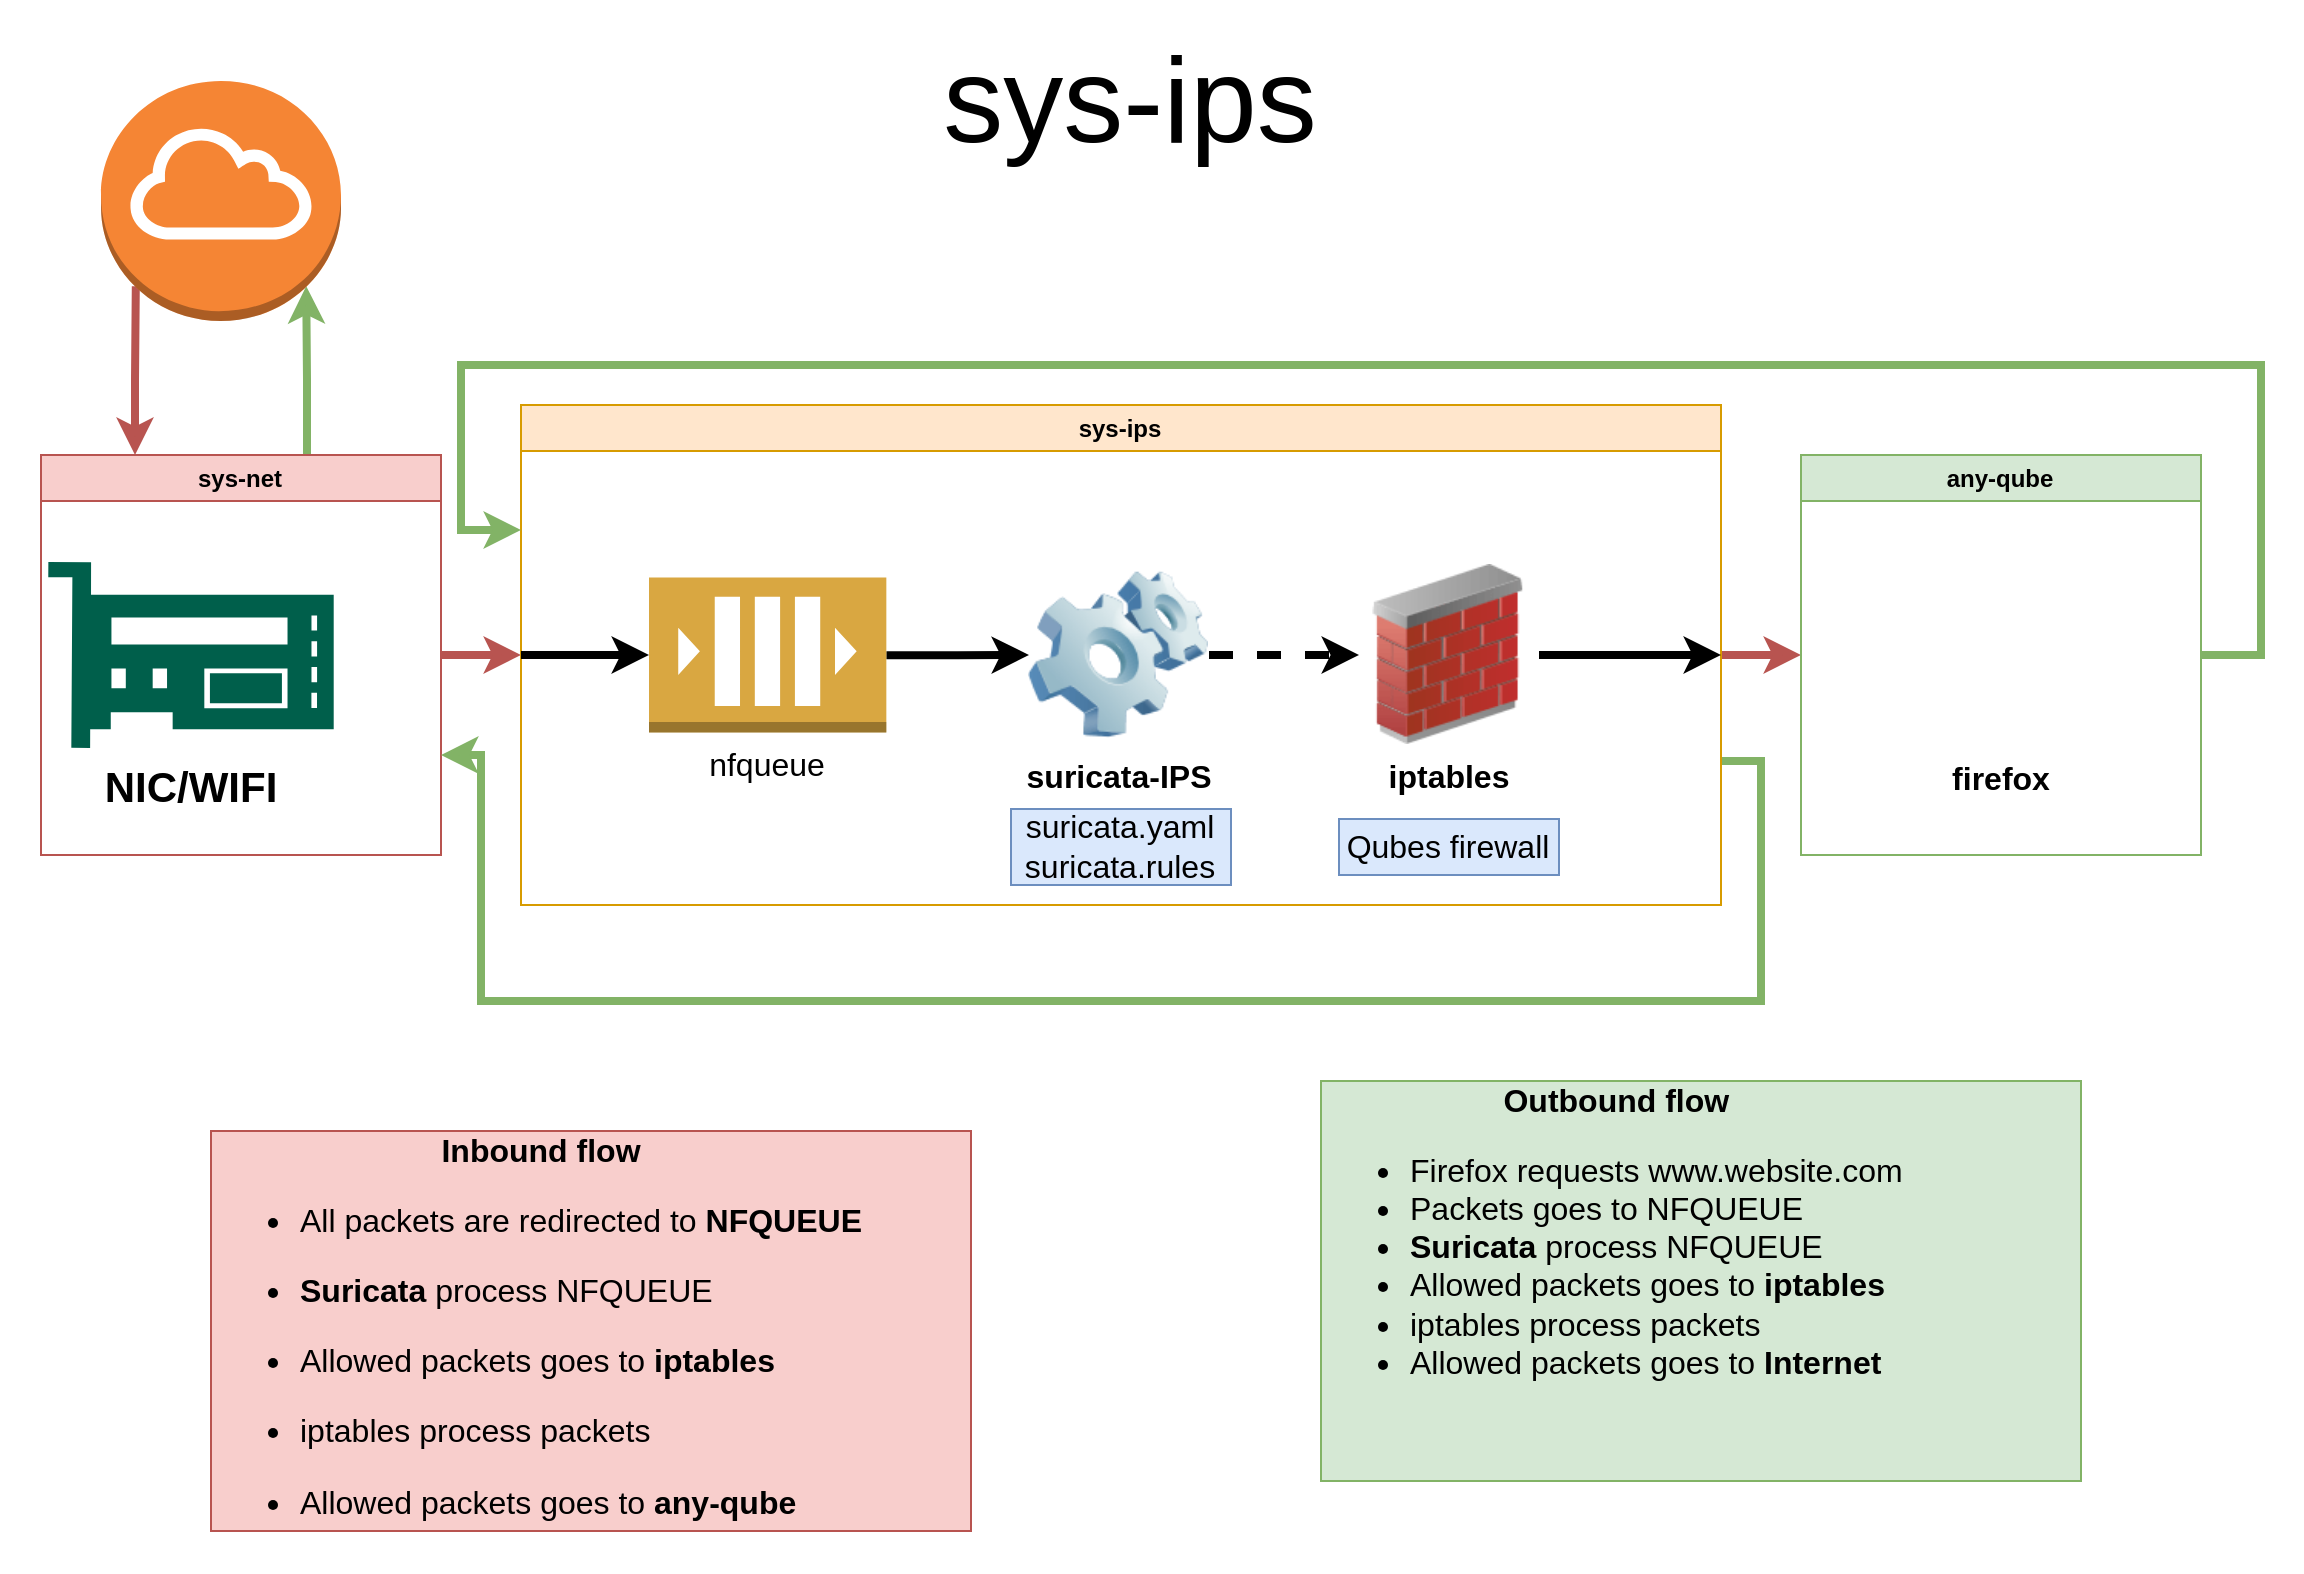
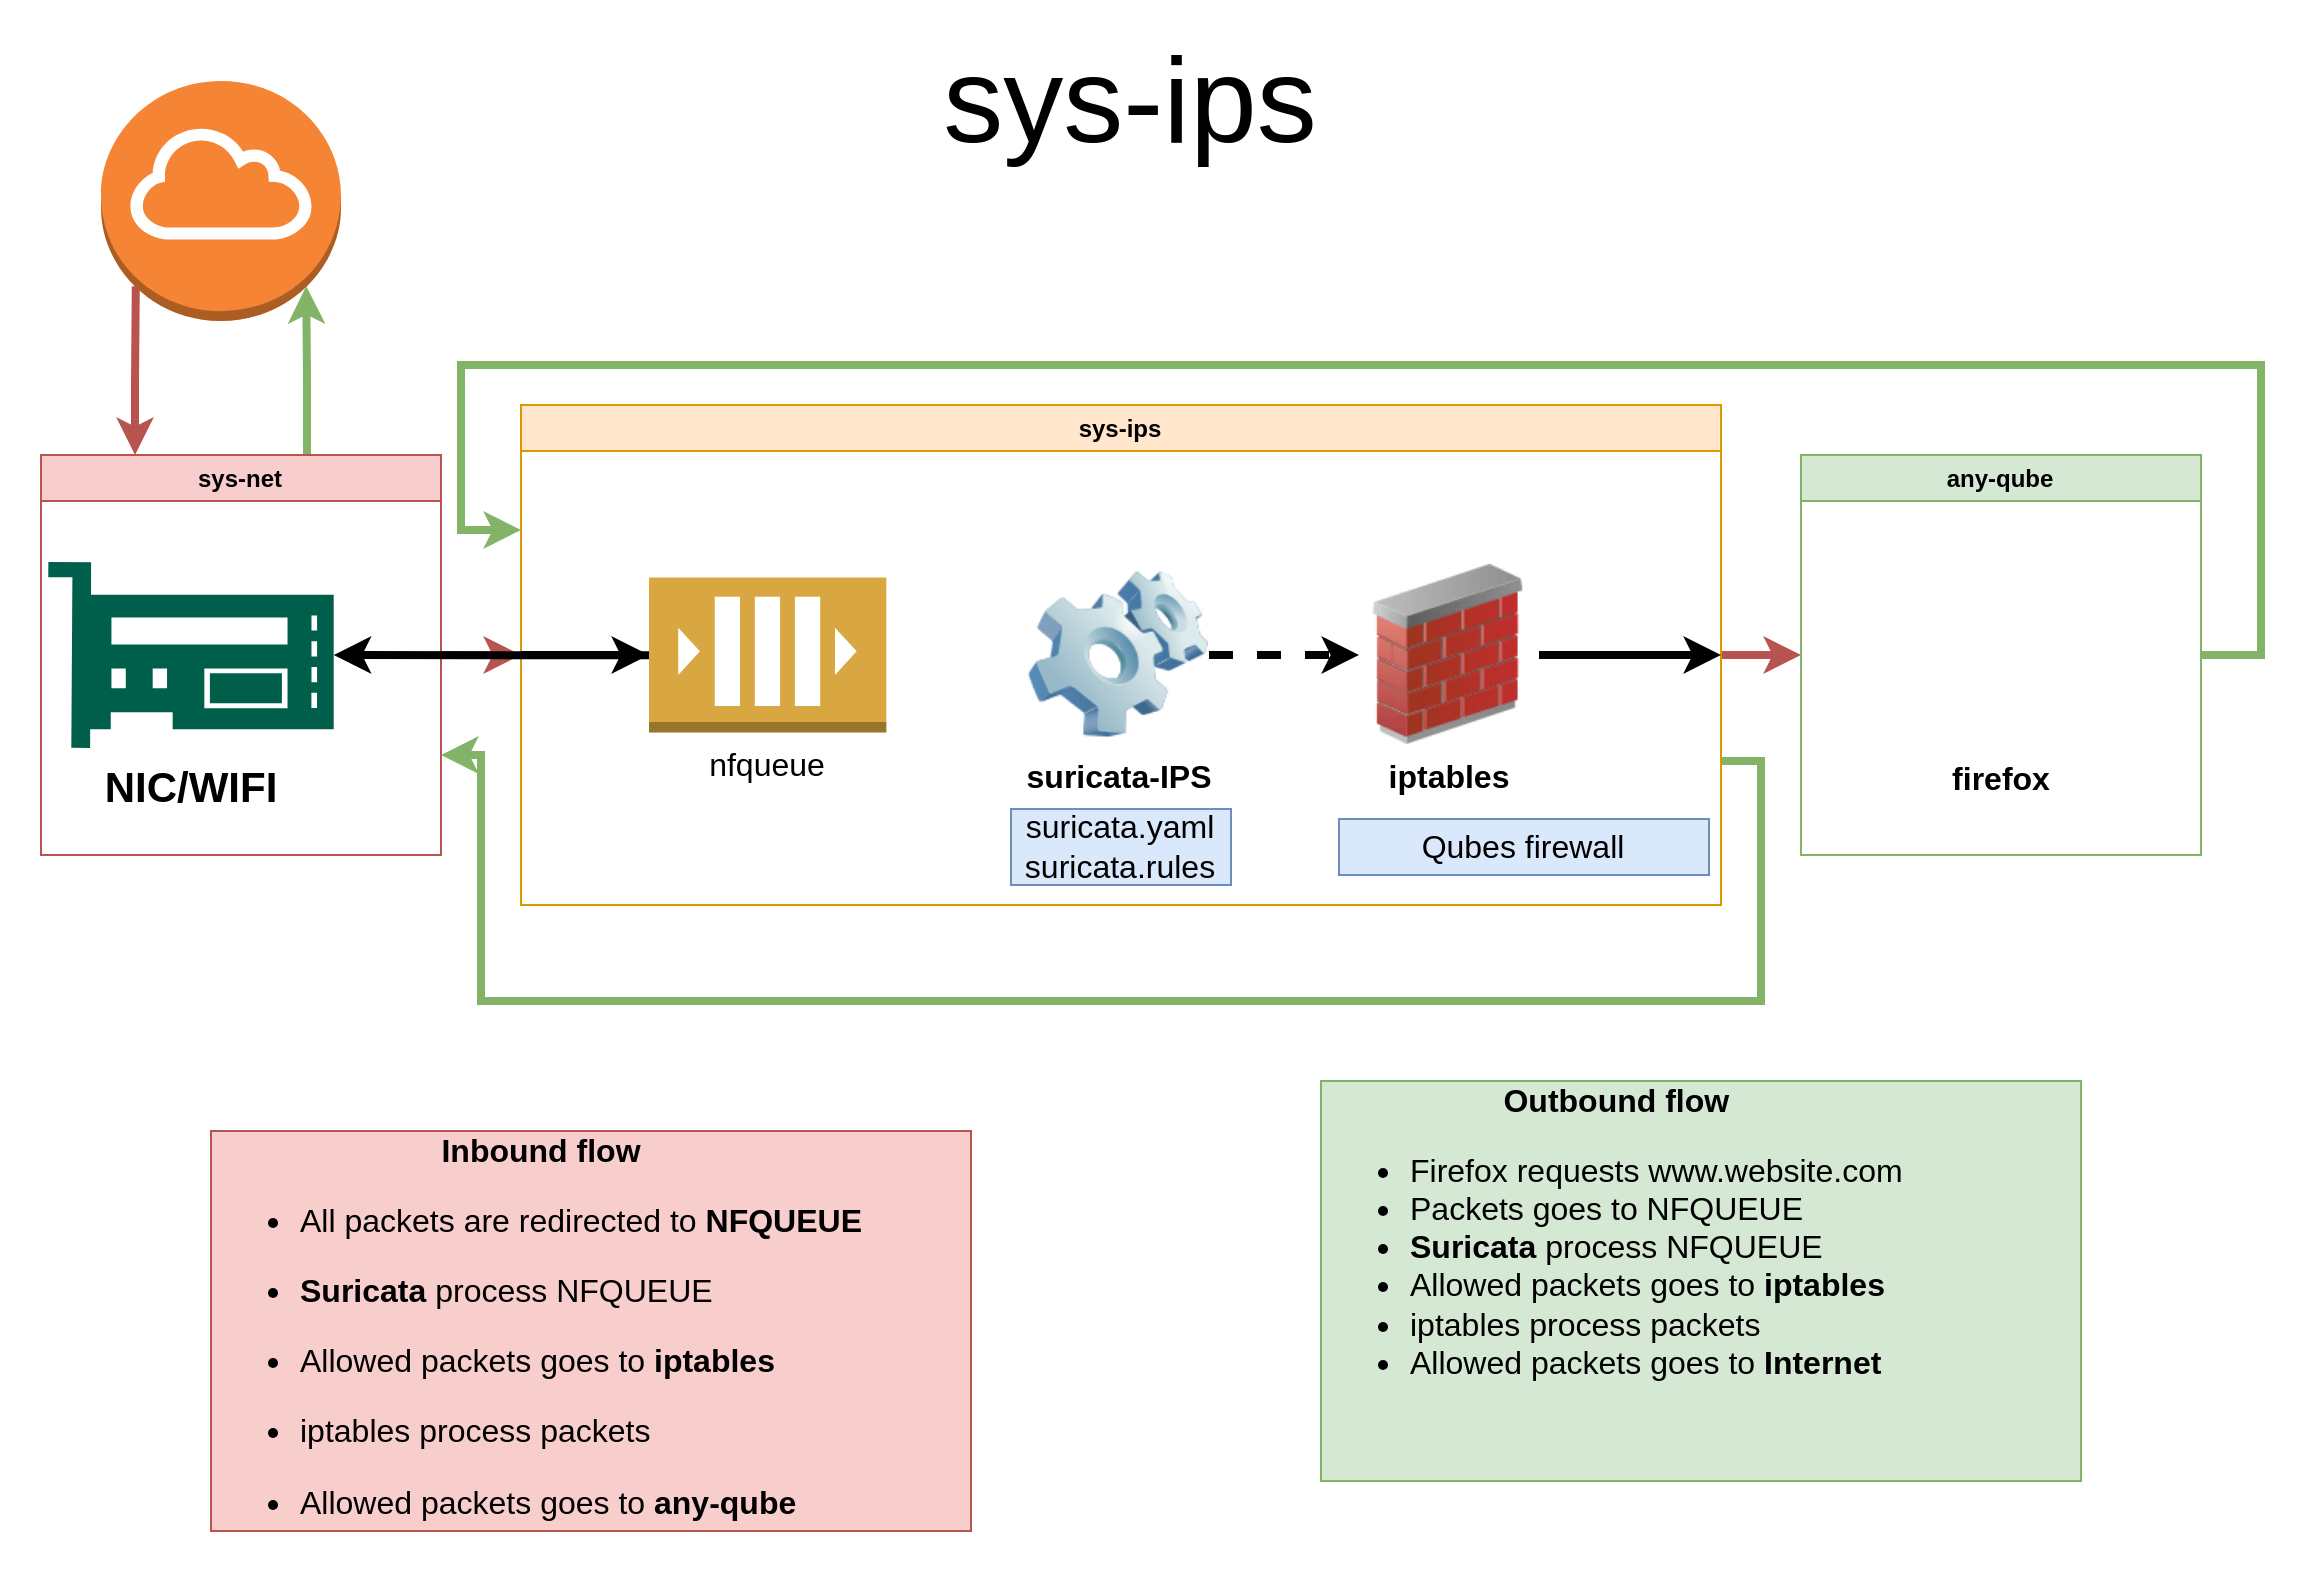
edge "nfqueue" -> "suricata-IPS": now "nfqueue" -> "NIC/WIFI"
node "Qubes firewall": size 220x56 -> 370x56
